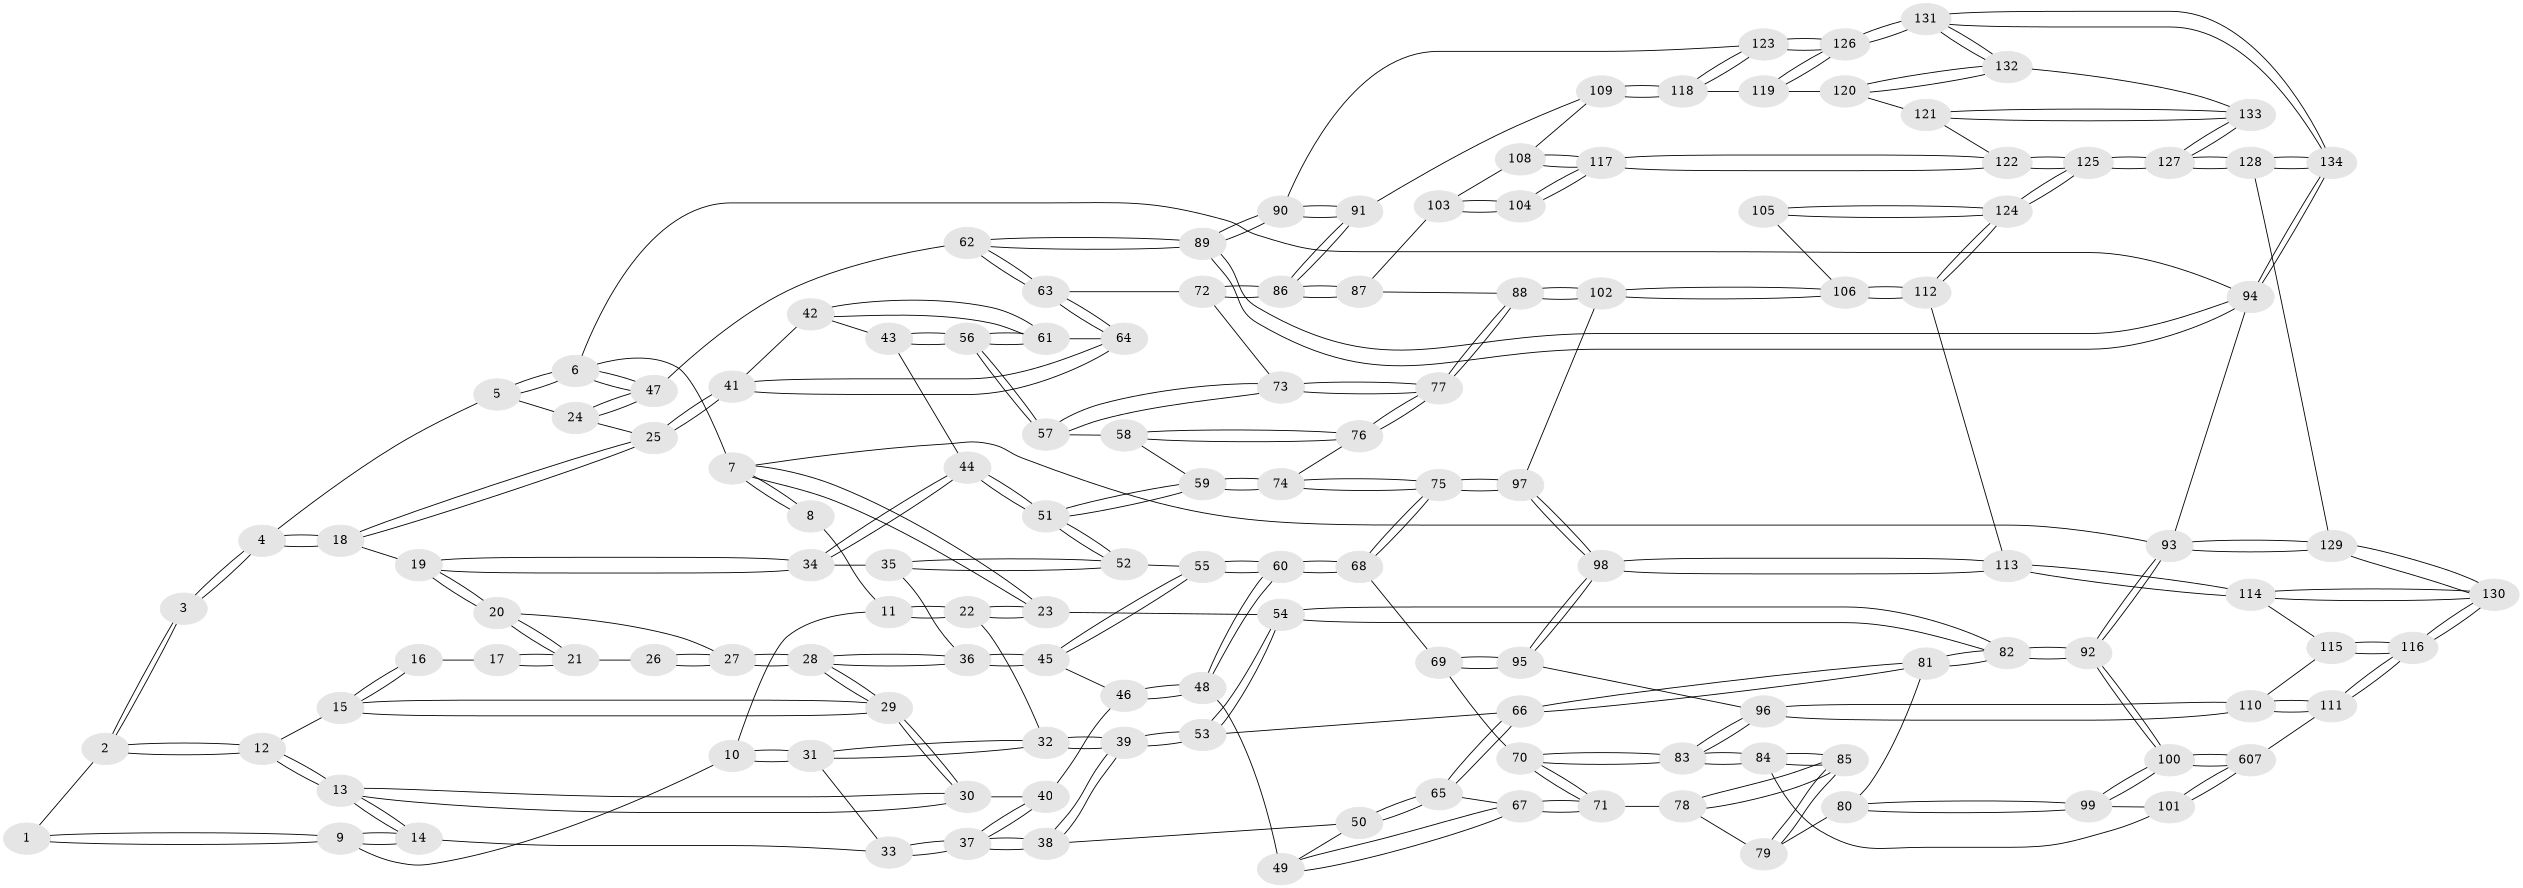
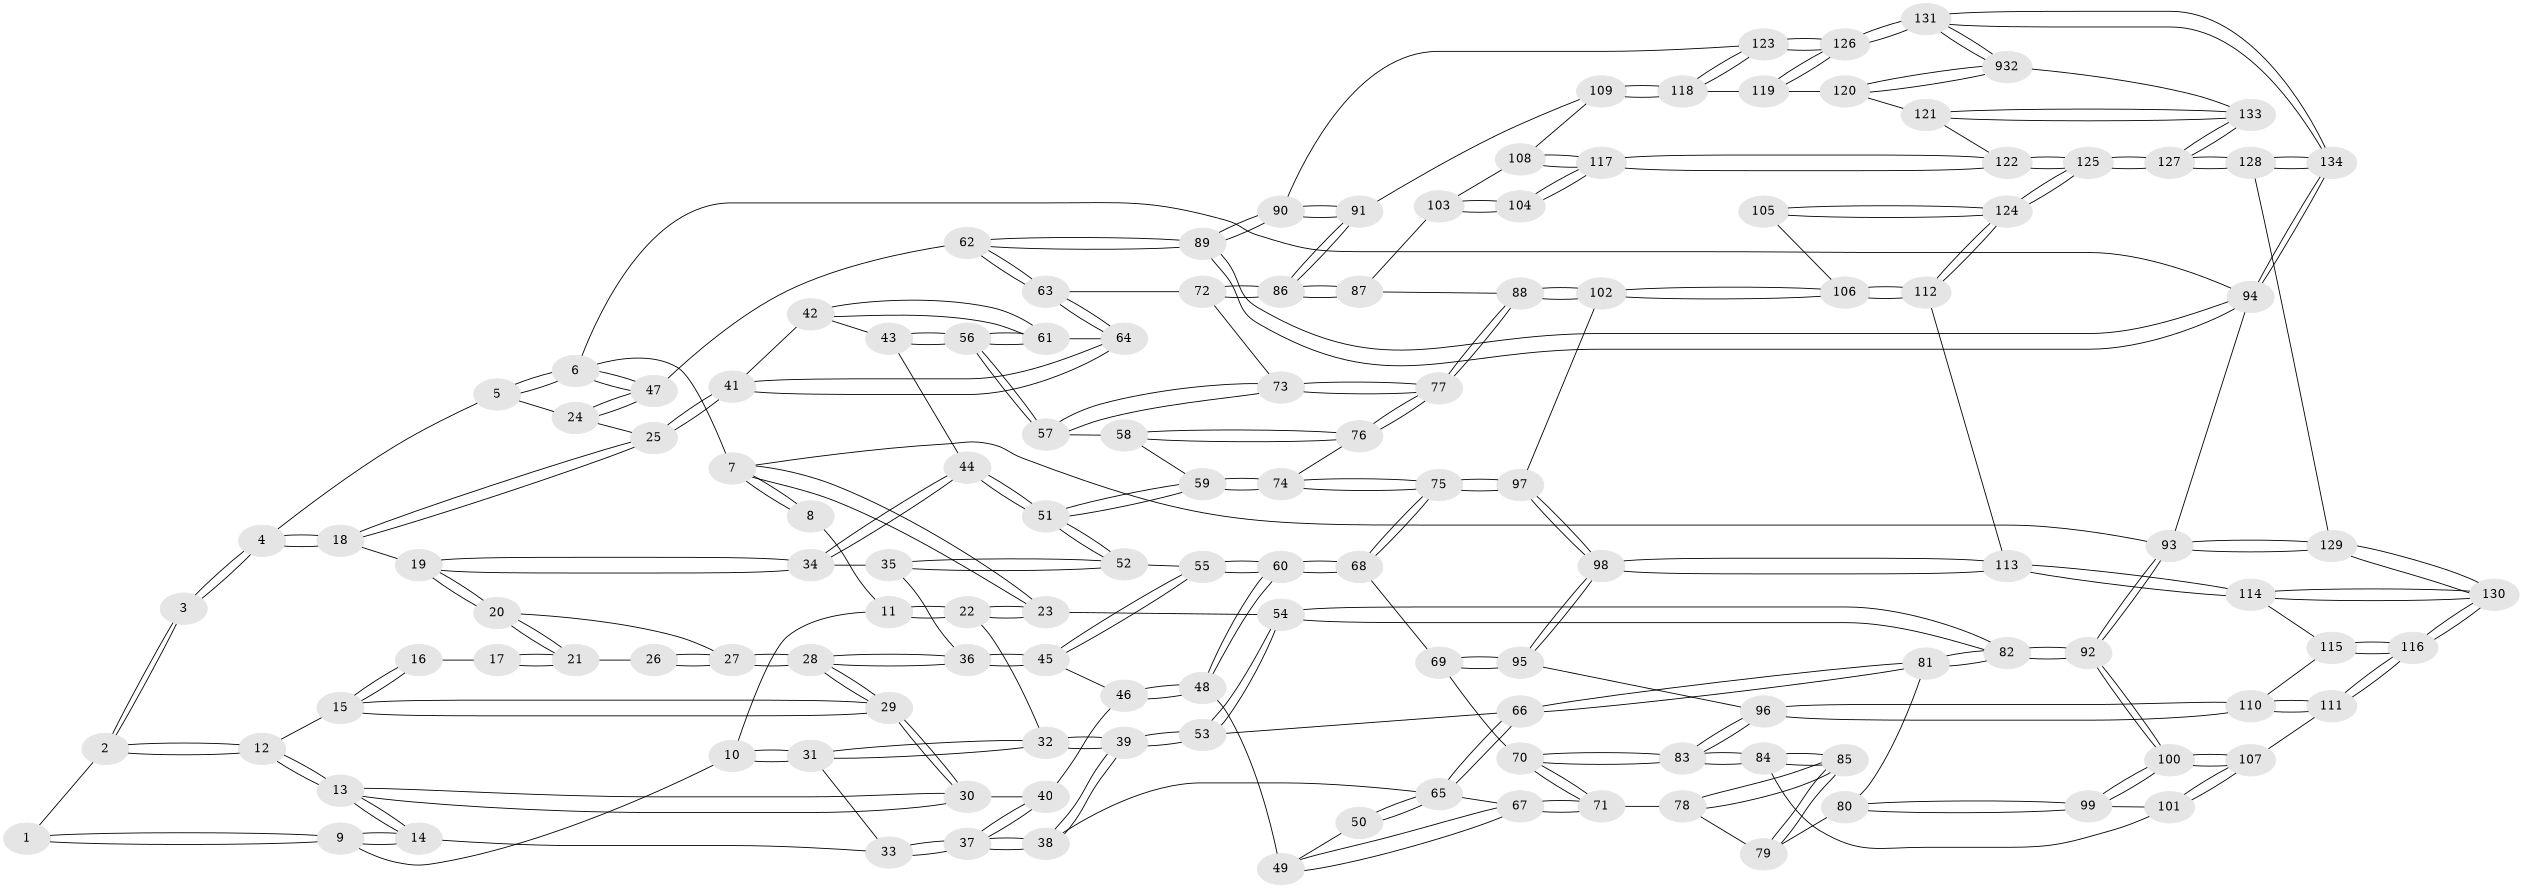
node "132": label "132" -> "932"
node "607": label "607" -> "107"
edge "50" -- "38": now "65" -- "38"
